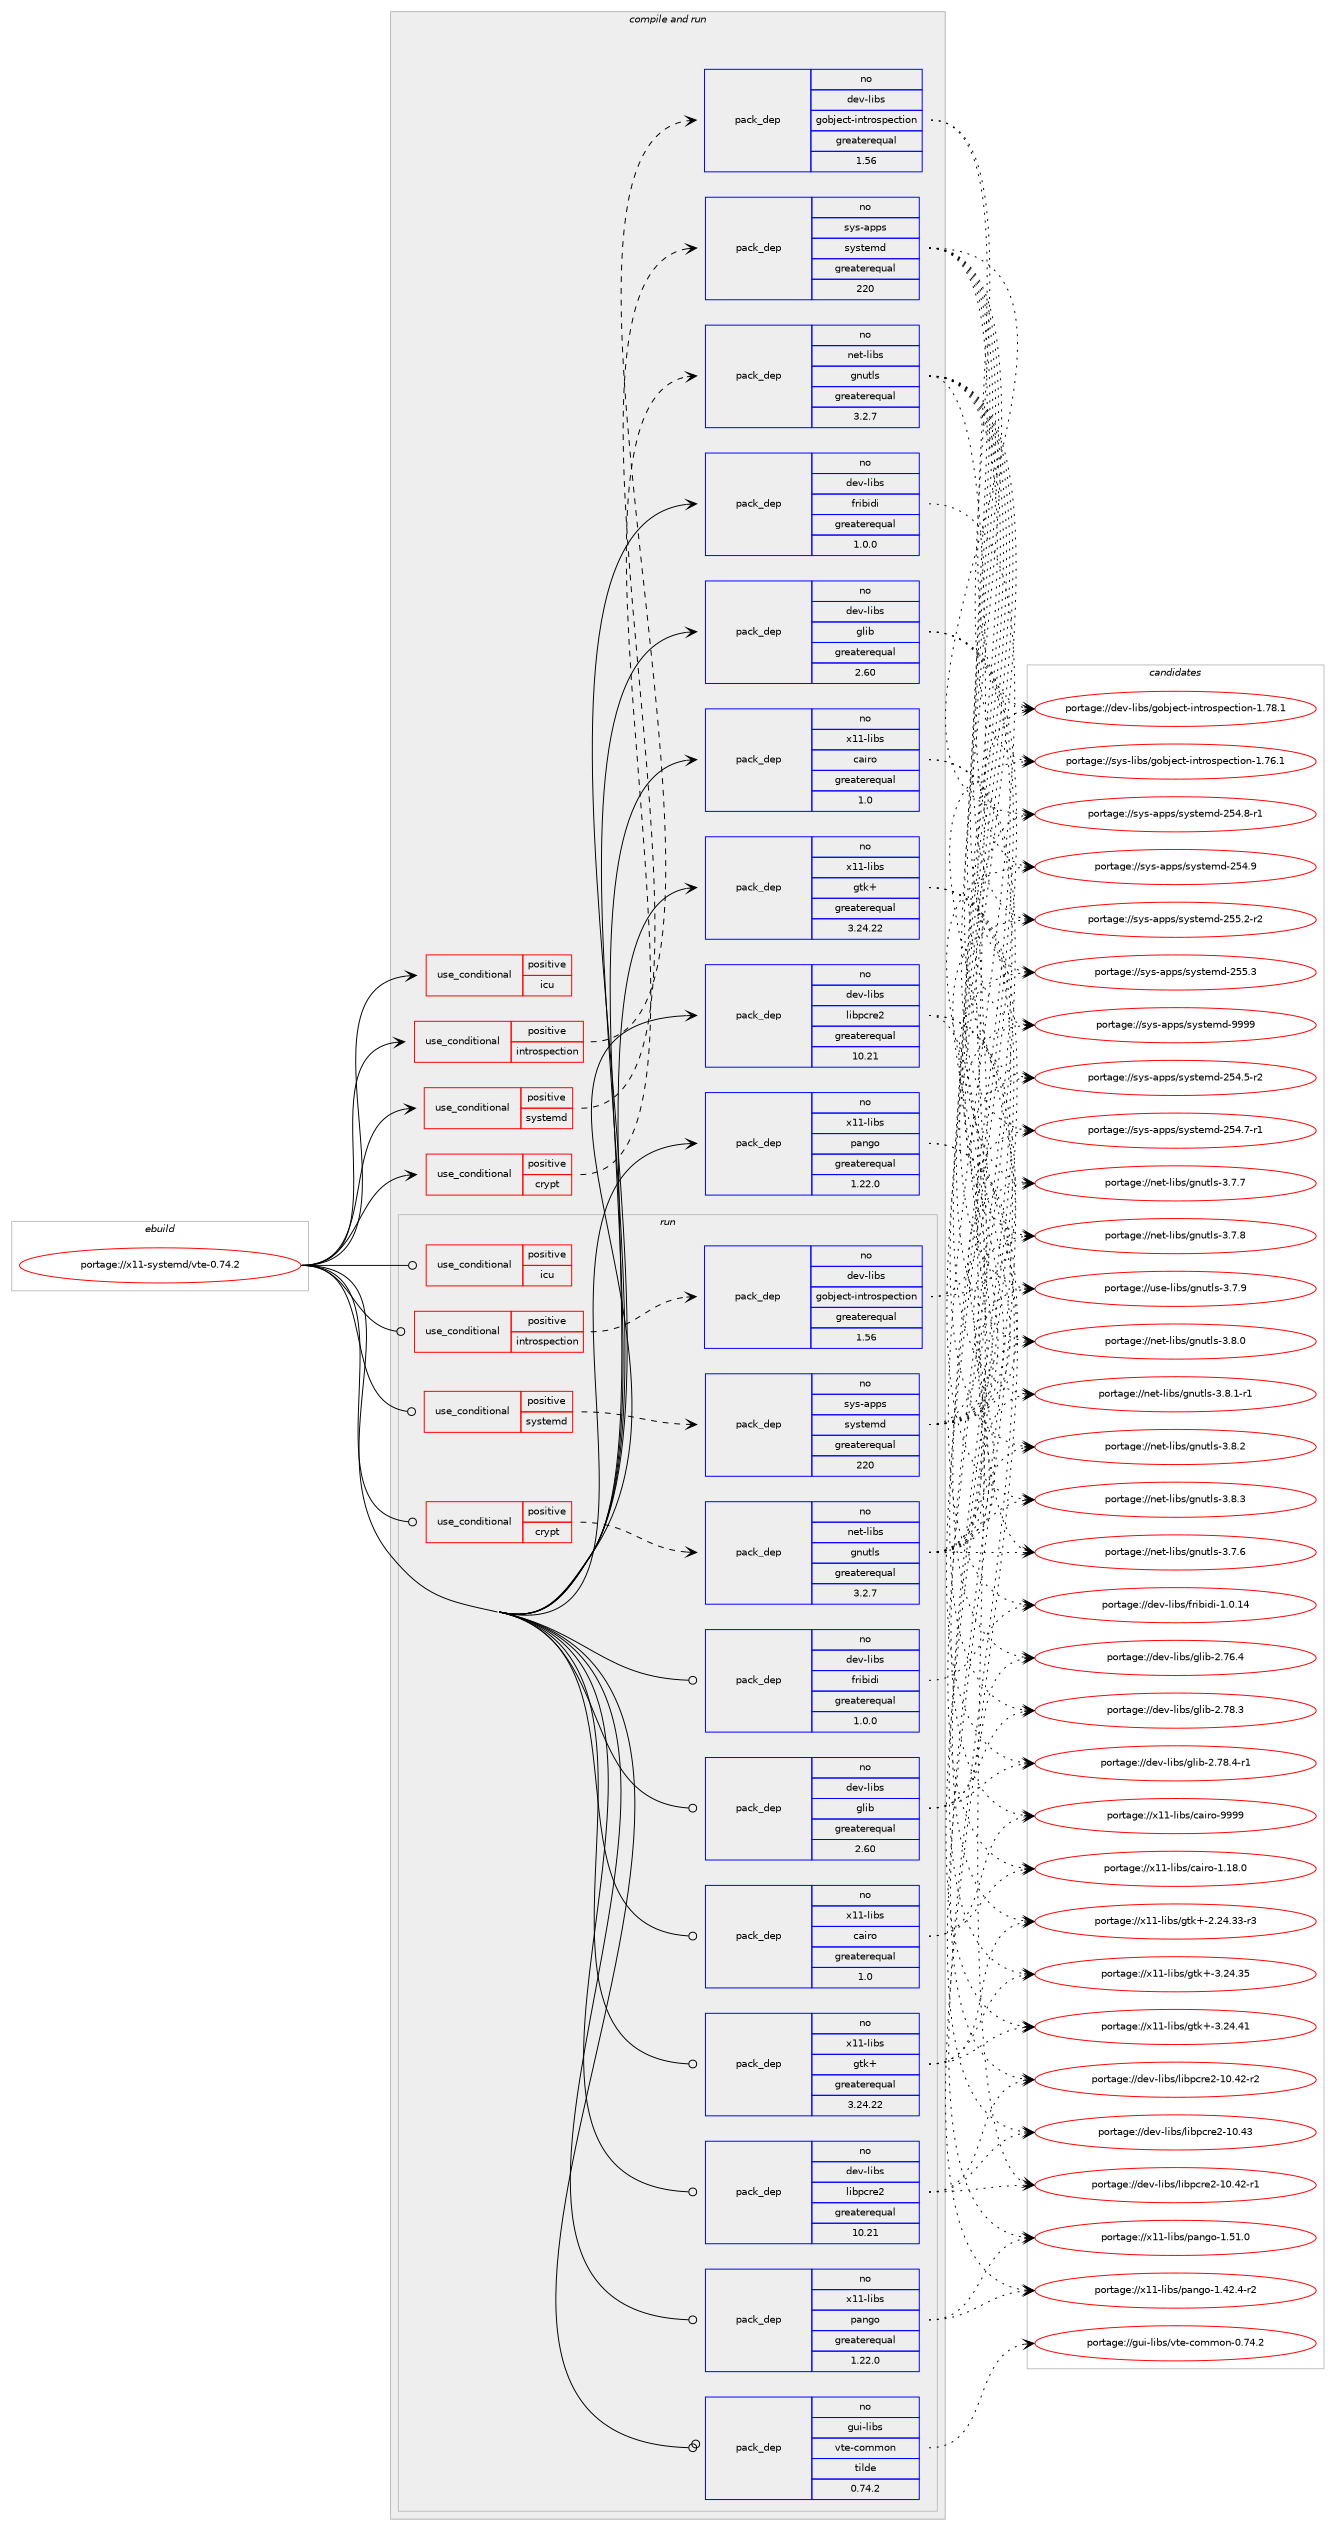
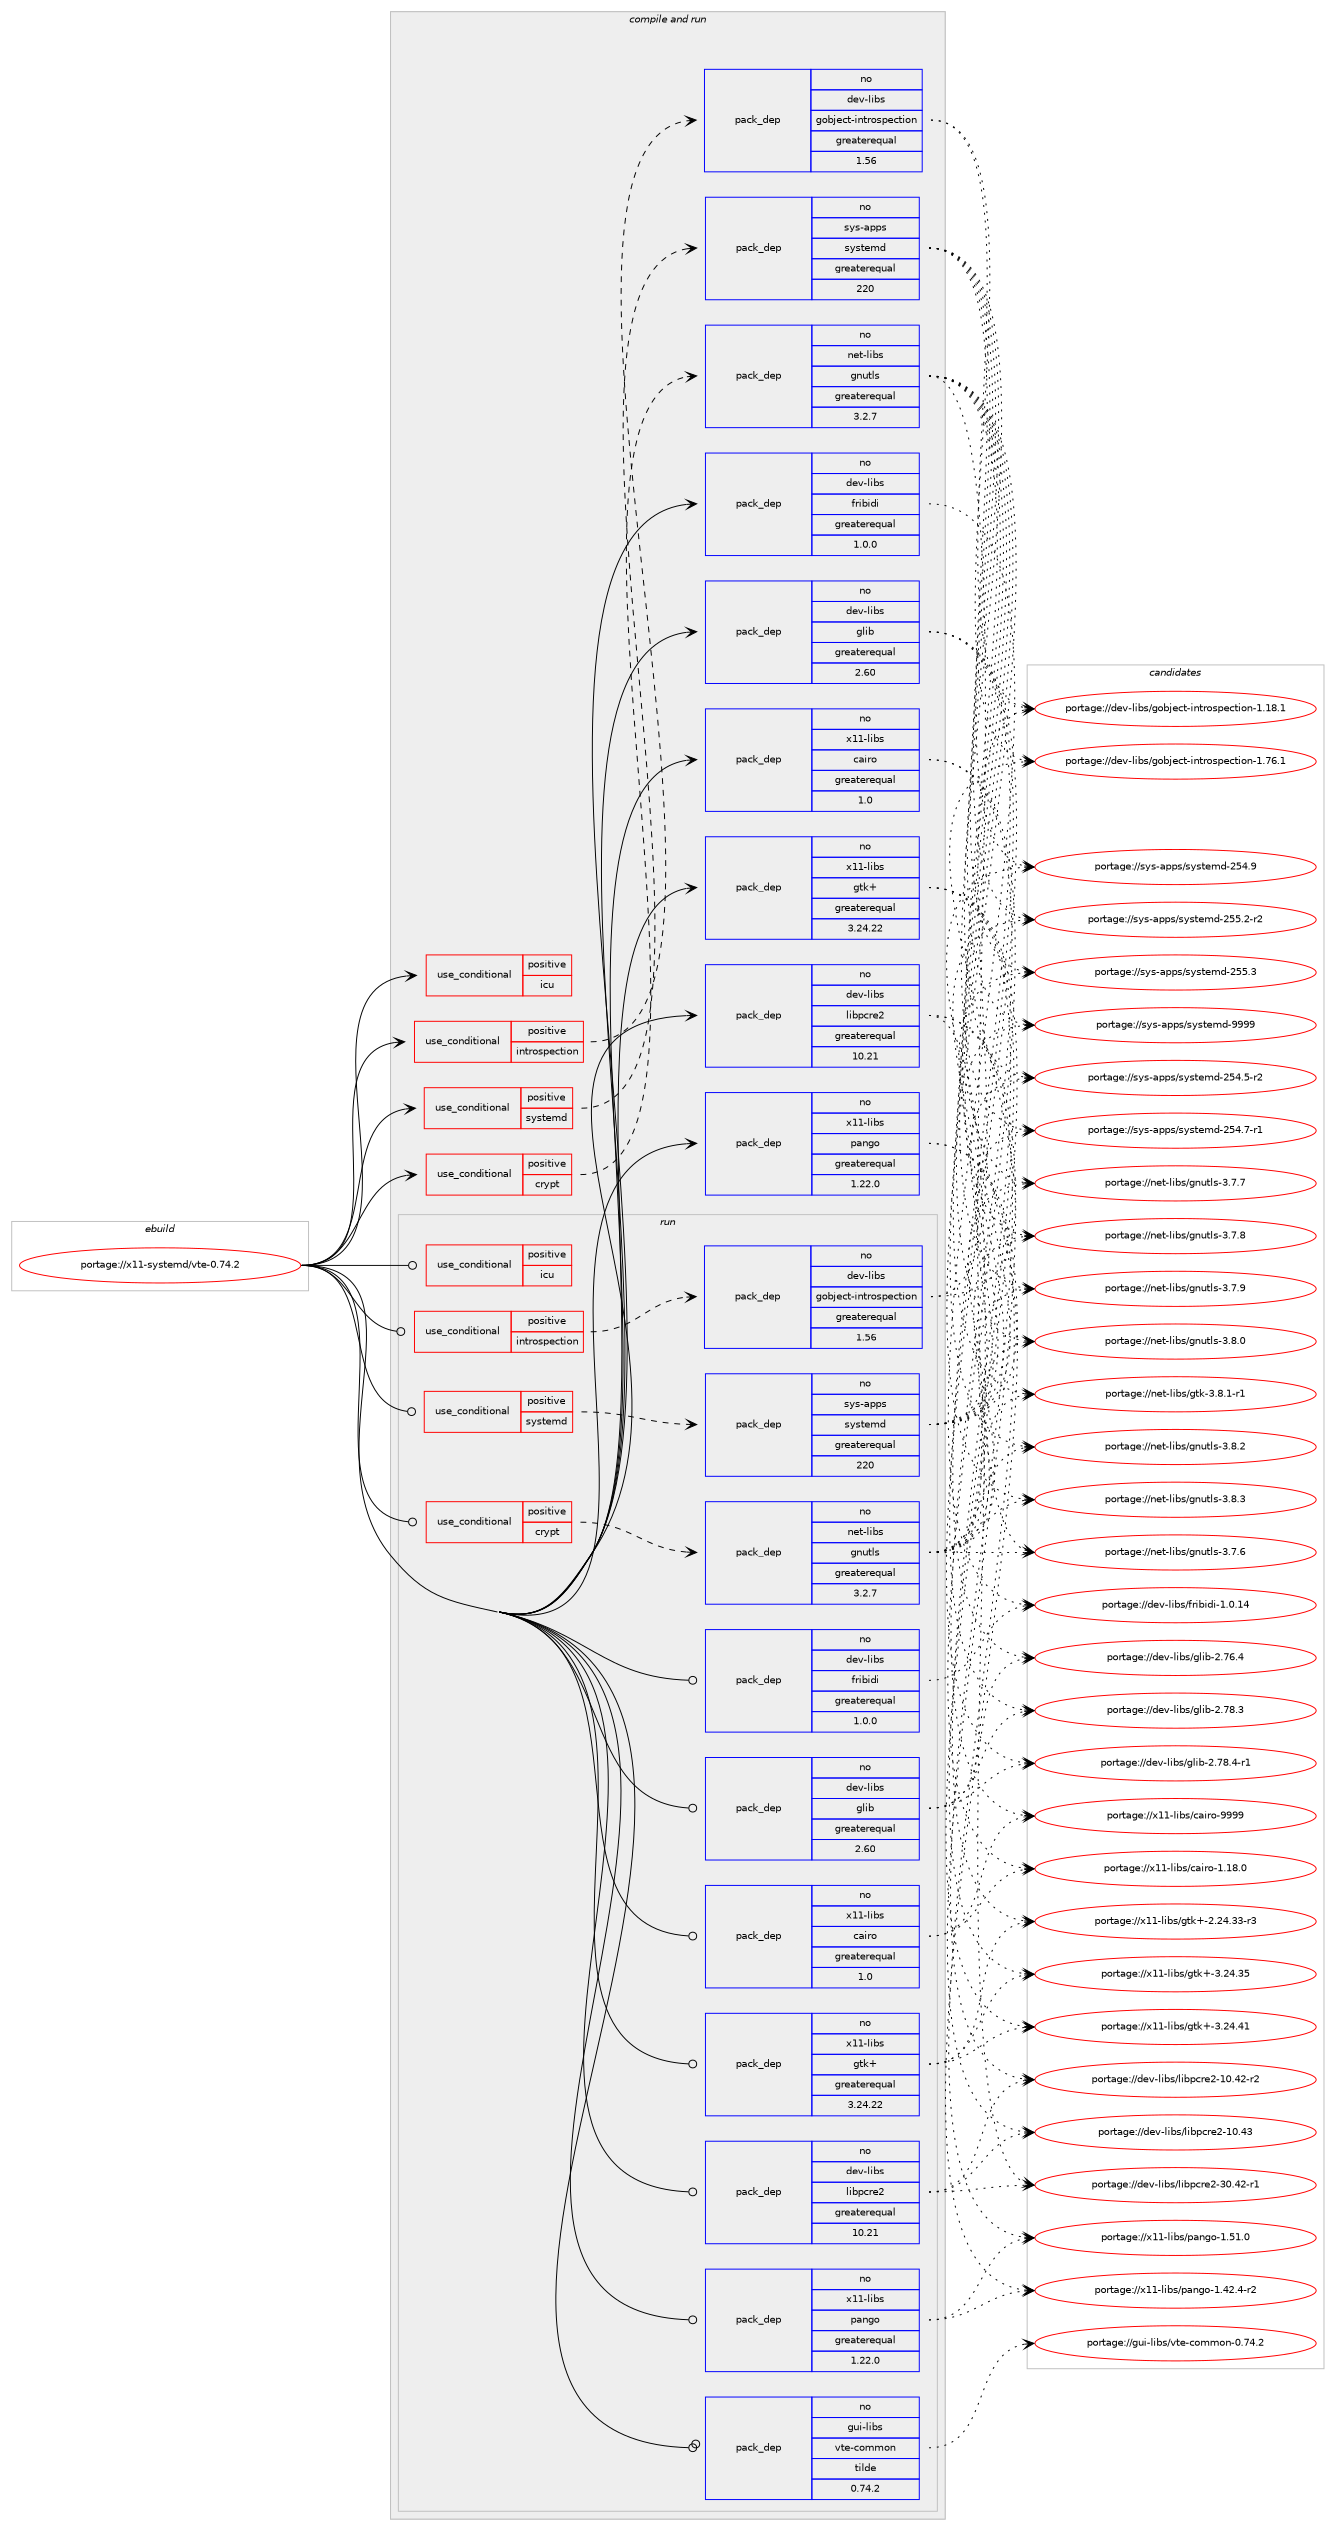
node "portage://dev-libs/gobject-introspection-1.78.1": label "portage://dev-libs/gobject-introspection-1.78.1" -> "portage://dev-libs/gobject-introspection-1.18.1"
node "portage://sys-libs/gobject-introspection-1.76.1": label "portage://sys-libs/gobject-introspection-1.76.1" -> "portage://dev-libs/gobject-introspection-1.76.1"
node "portage://sys-apps/systemd-254.8-r1": removed
node "portage://use-libs/gnutls-3.7.9": label "portage://use-libs/gnutls-3.7.9" -> "portage://net-libs/gnutls-3.7.9"
node "portage://net-libs/gnutls-3.8.1-r1": label "portage://net-libs/gnutls-3.8.1-r1" -> "portage://net-libs/gtk-3.8.1-r1"
node "portage://dev-libs/libpcre2-10.42-r1": label "portage://dev-libs/libpcre2-10.42-r1" -> "portage://dev-libs/libpcre2-30.42-r1"
